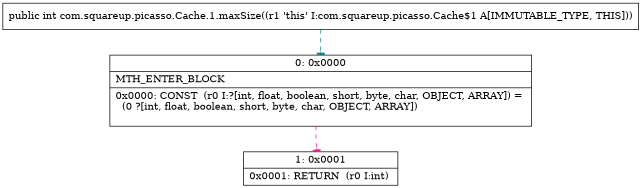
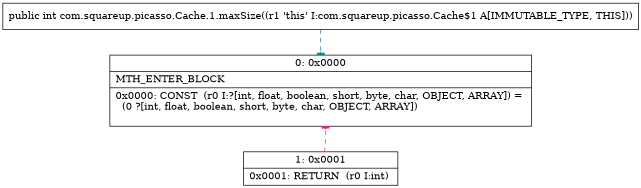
edge "0: 0x0000" -> "1: 0x0001": reversed
